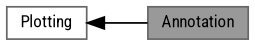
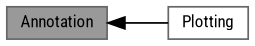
edge "Annotation" -> "Plotting": reversed
